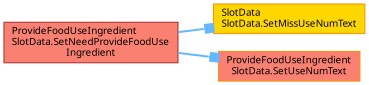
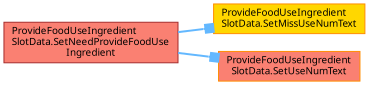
node "SlotData SlotData.SetMissUseNumText": label "SlotData SlotData.SetMissUseNumText" -> "ProvideFoodUseIngredient SlotData.SetMissUseNumText"
